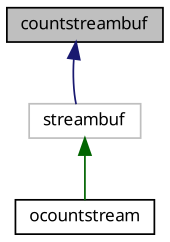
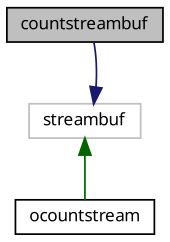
edge "streambuf" -> "countstreambuf": reversed
